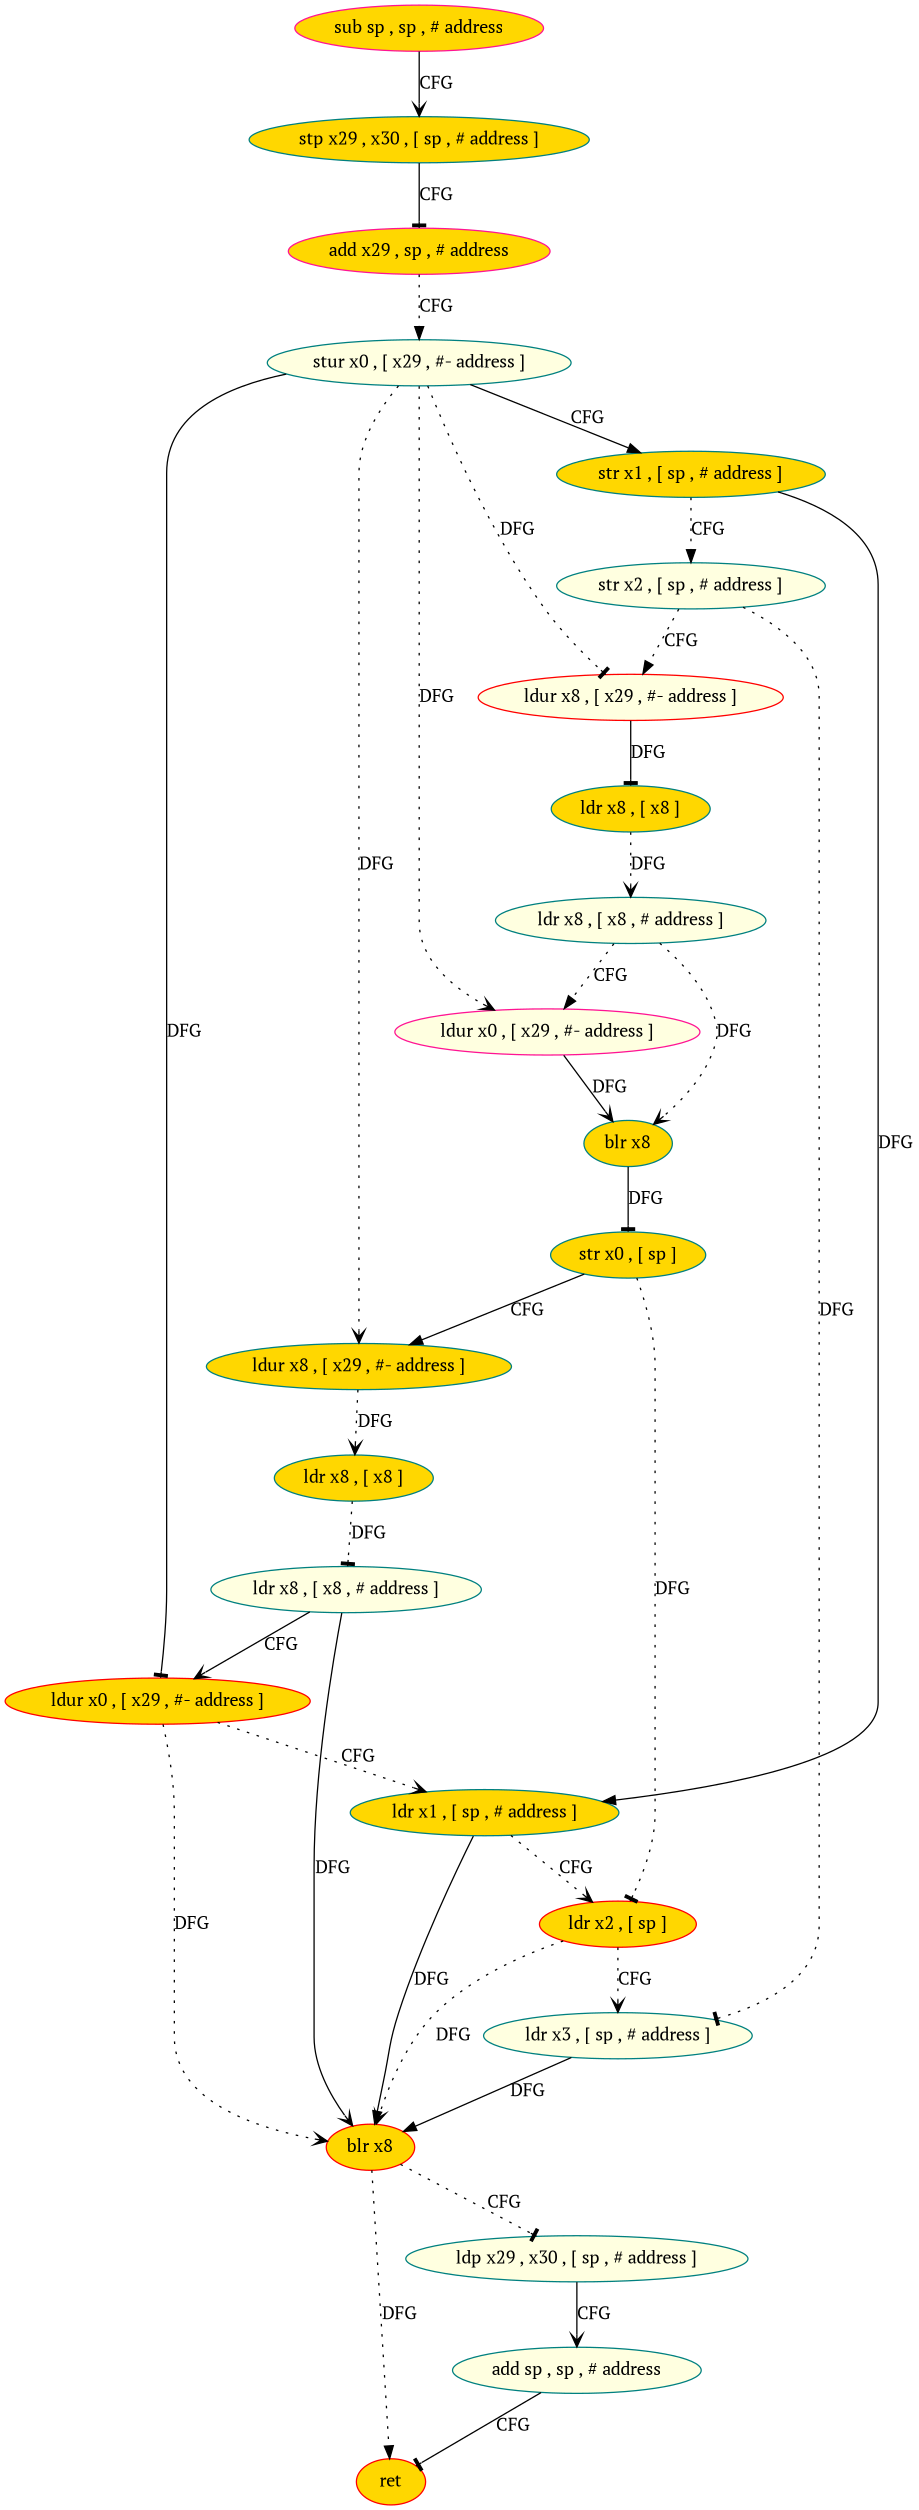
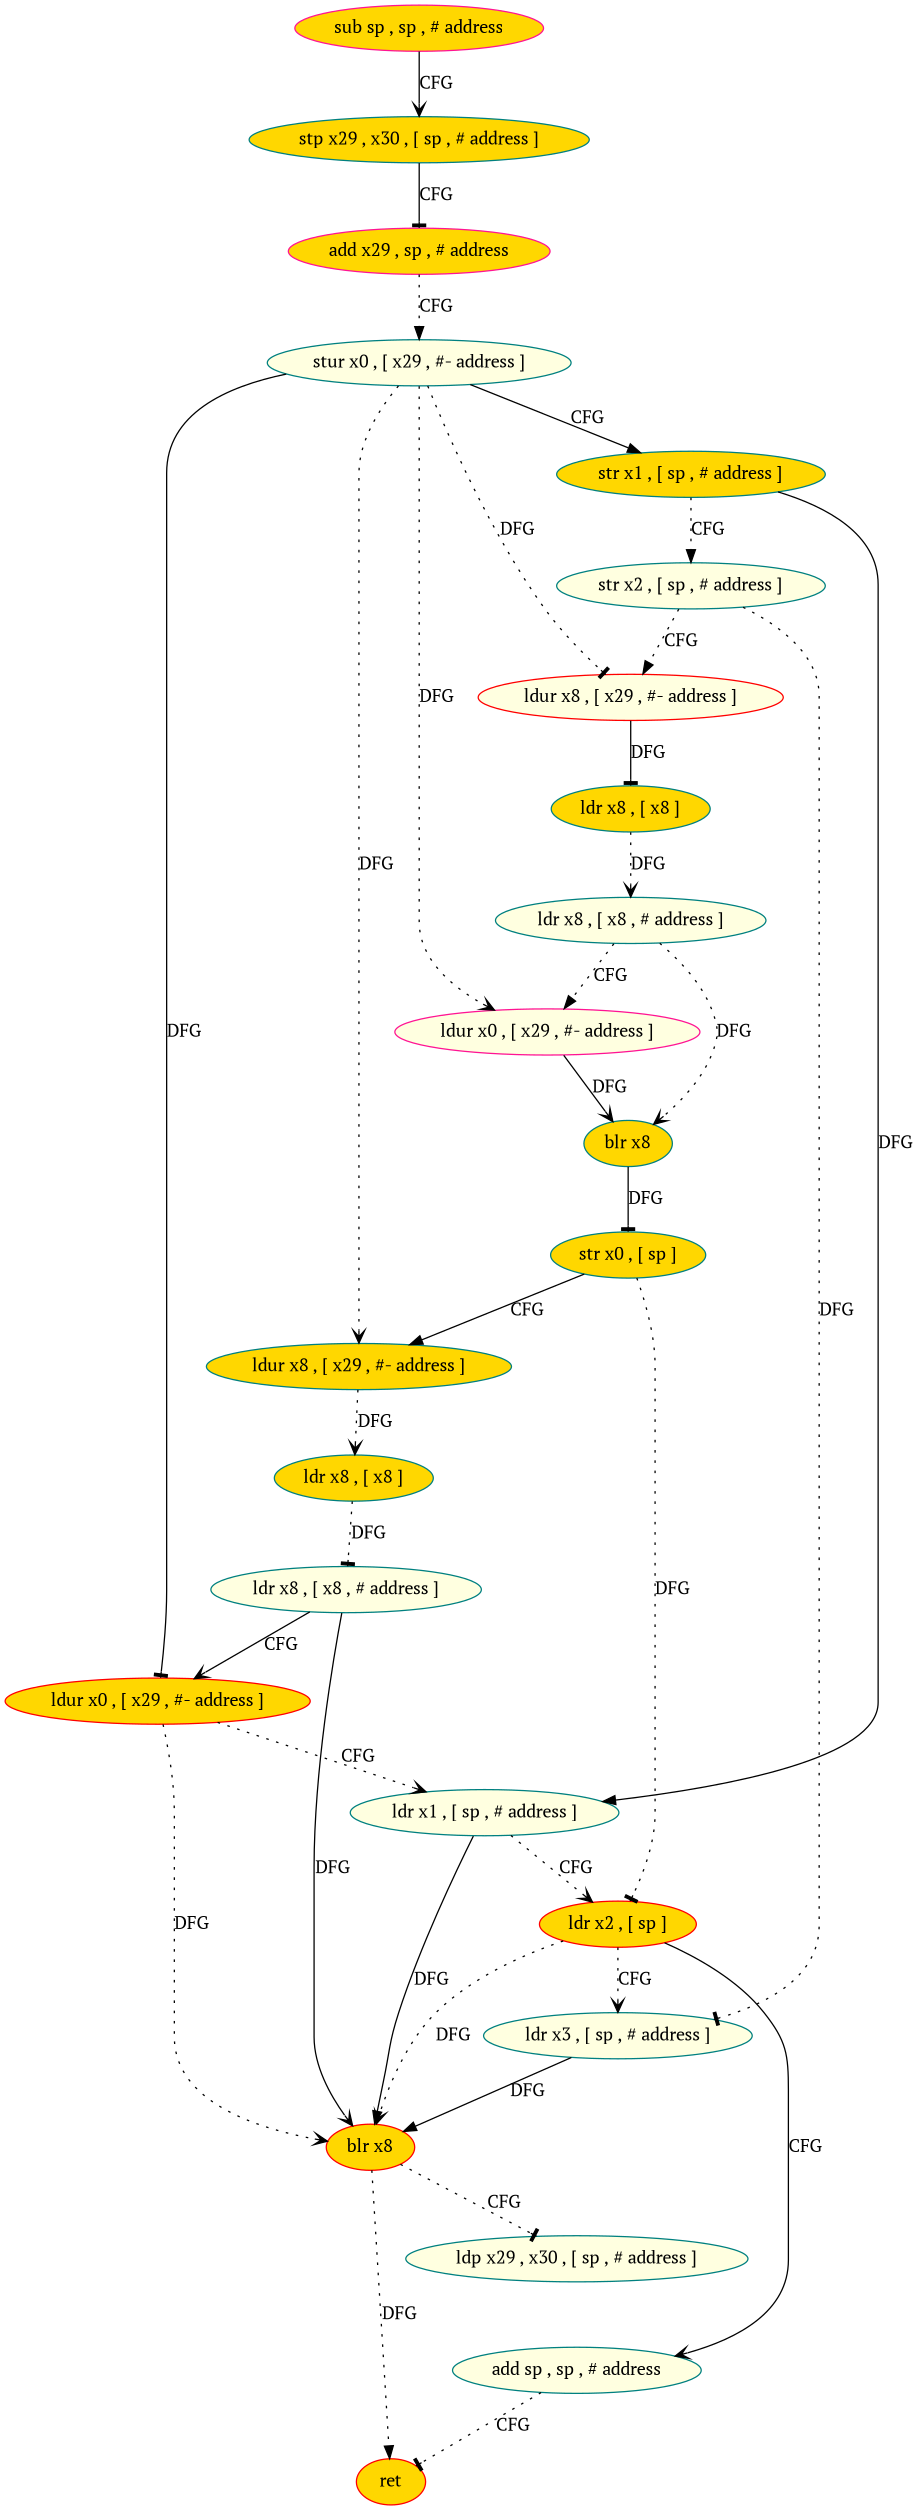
node "ldr x1 , [ sp , # address ]": fillcolor gold -> lightyellow
edge "ldp x29 , x30 , [ sp , # address ]" -> "add sp , sp , # address": now "ldr x2 , [ sp ]" -> "add sp , sp , # address"
edge "add sp , sp , # address" -> "ret": style solid -> dotted
